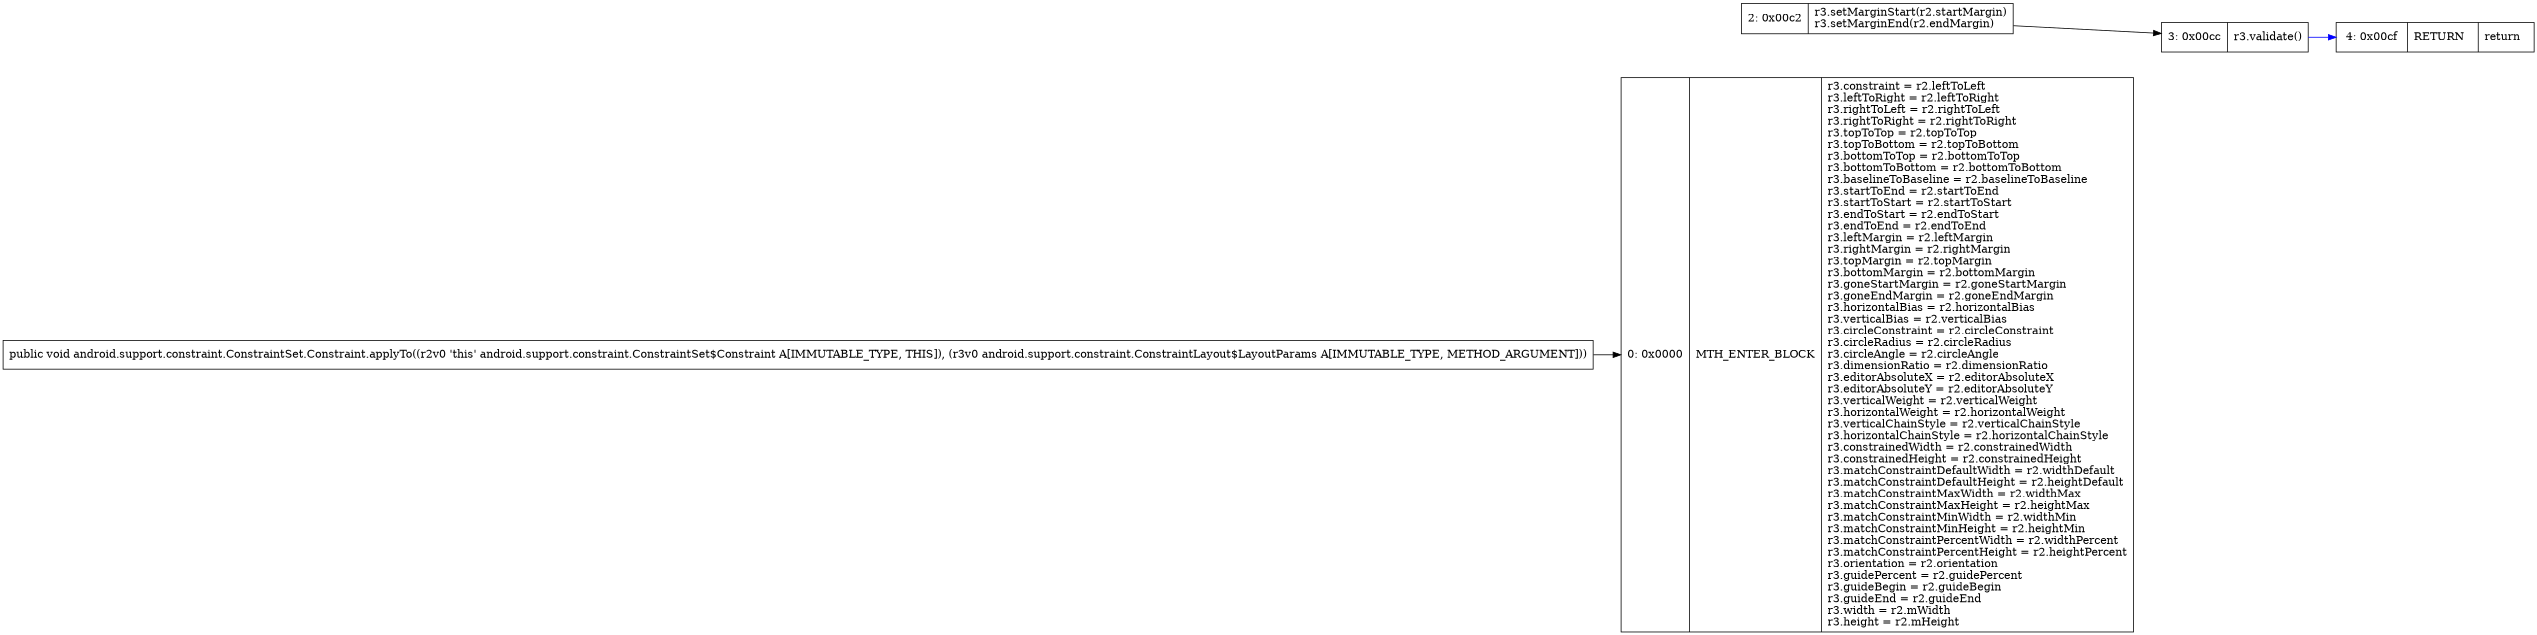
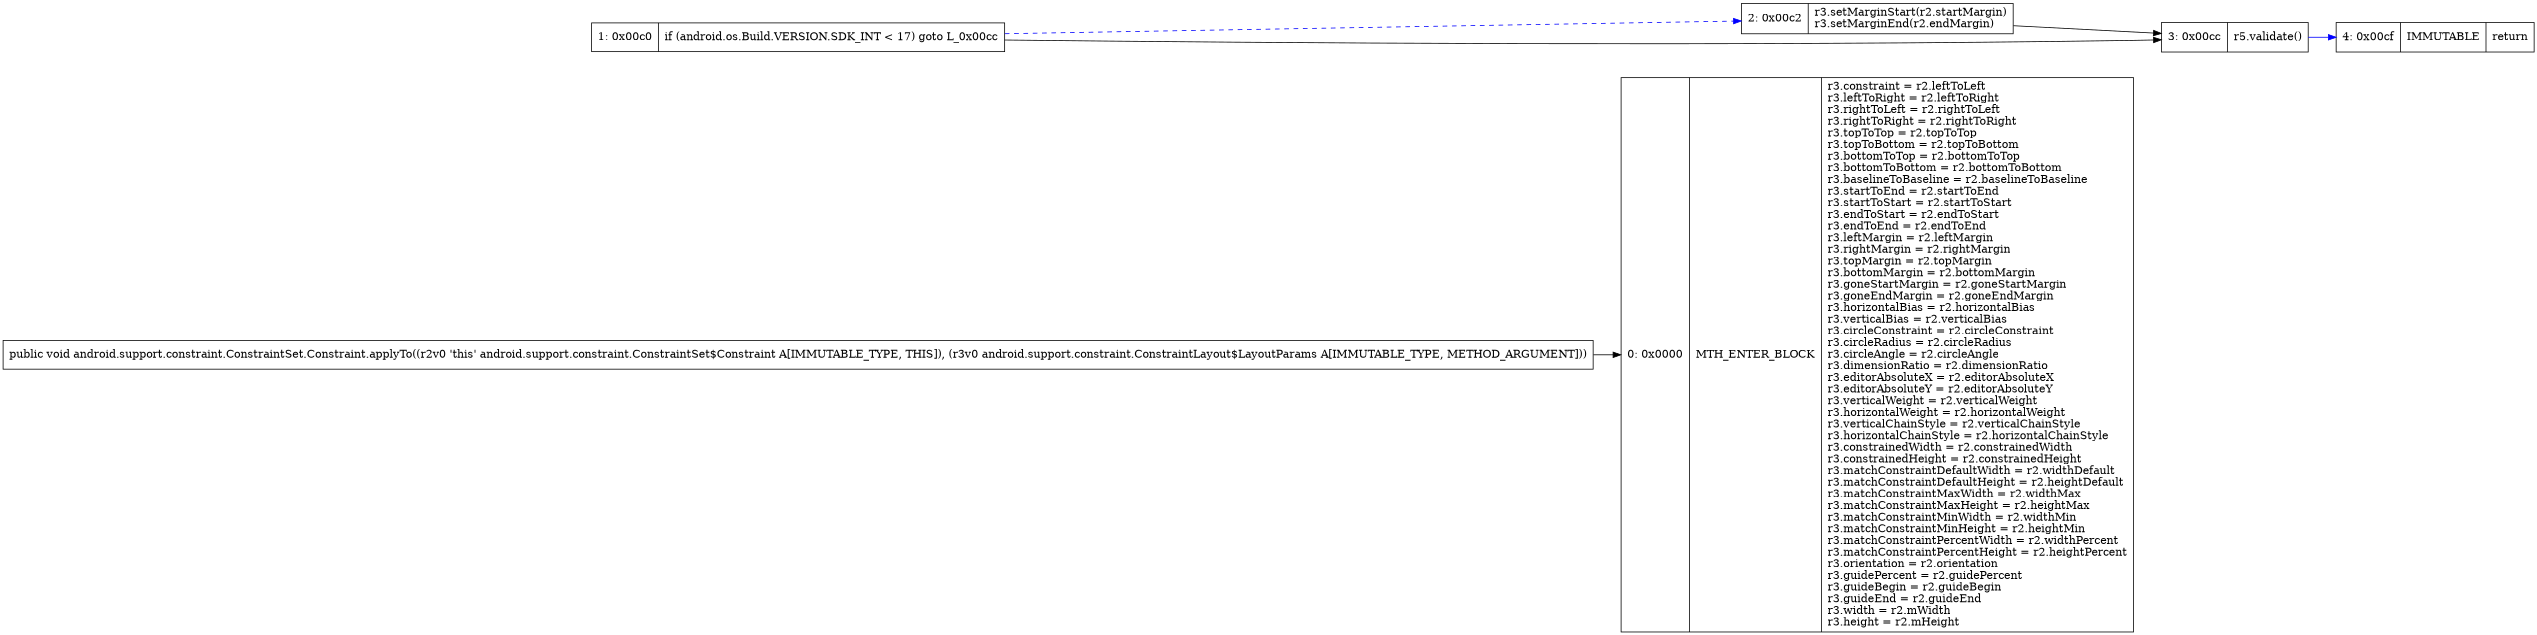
node "1: 0x00c0": added
node "3: 0x00cc": text "r3.validate()" -> "r5.validate()"
node "4: 0x00cf": text "RETURN" -> "IMMUTABLE"
